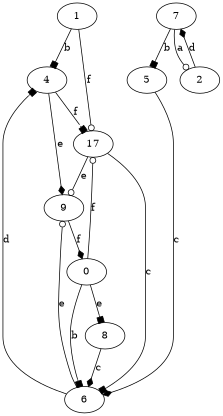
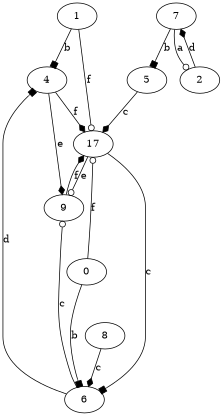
edge "4" -> "17": arrowhead box -> diamond
edge "9" -> "0": now "9" -> "17"
edge "5" -> "6": now "5" -> "17"
edge "0" -> "8": removed, label "e"
edge "6" -> "9": label "e" -> "c"
